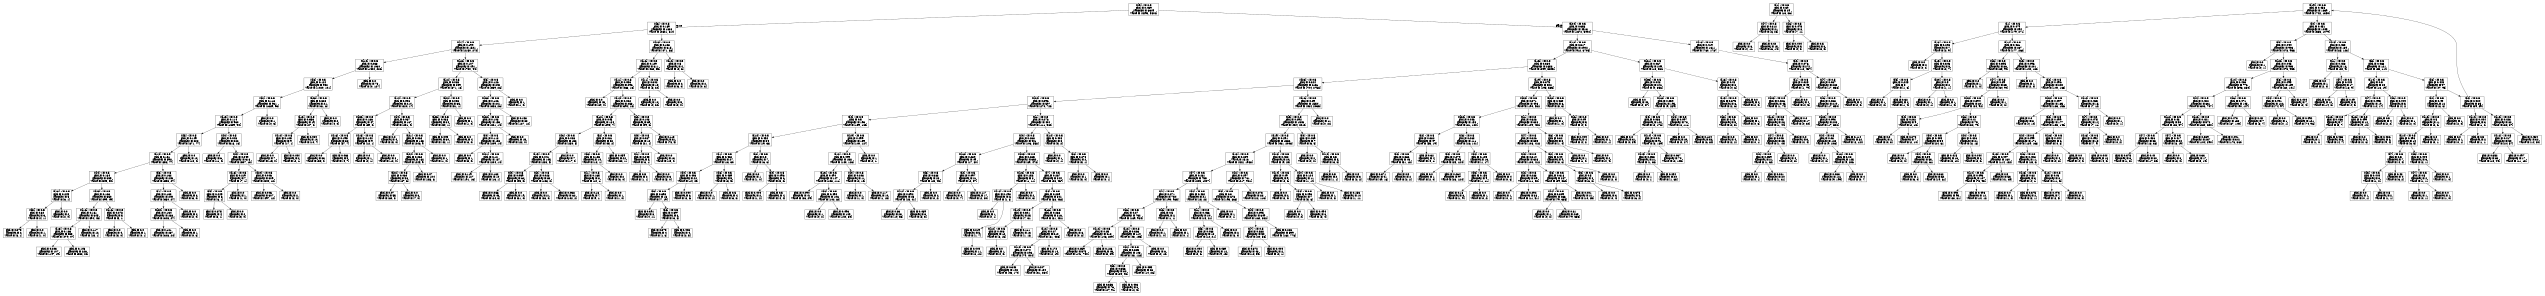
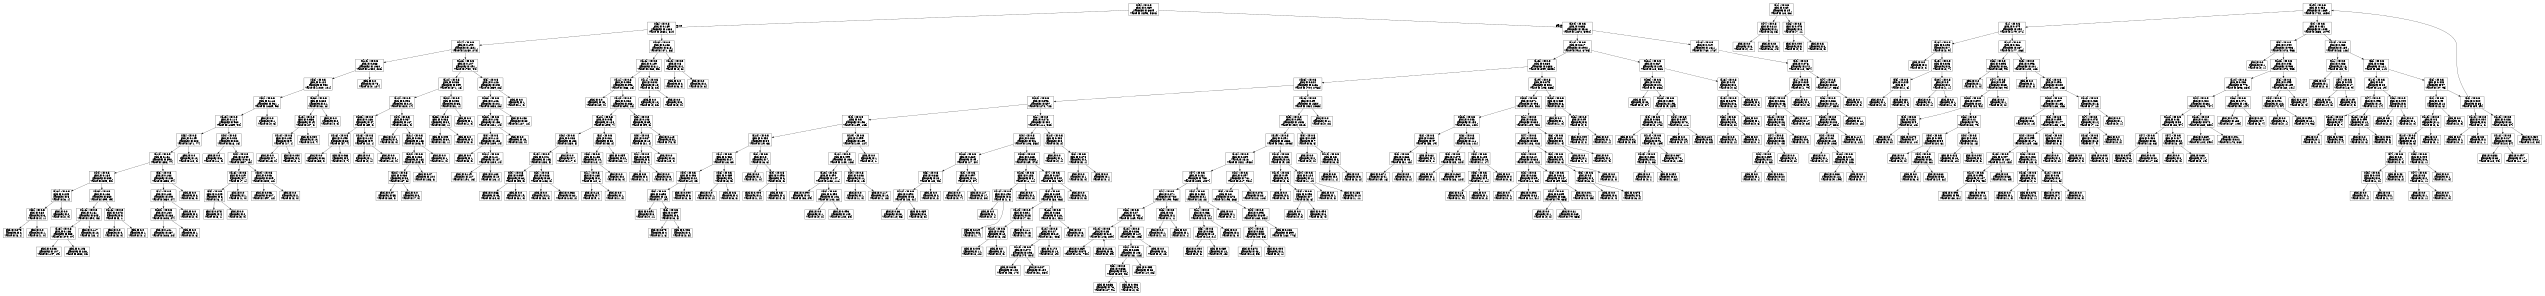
node "gini = 0.0 samples = 11 value = [0, 18]": added
node "gini = 0.0 samples = 3 value = [0, 5]": added
edge "gini = 0.219 samples = 5 value = [1, 7]" -> "gini = 0.444 samples = 11 value = [6, 12]": now "X[12] <= 0.5 gini = 0.408 samples = 12 value = [6, 15]" -> "gini = 0.444 samples = 11 value = [6, 12]"
edge "X[12] <= 0.5 gini = 0.25 samples = 618 value = [146, 849]" -> "gini = 0.126 samples = 43 value = [5, 69]": reversed
